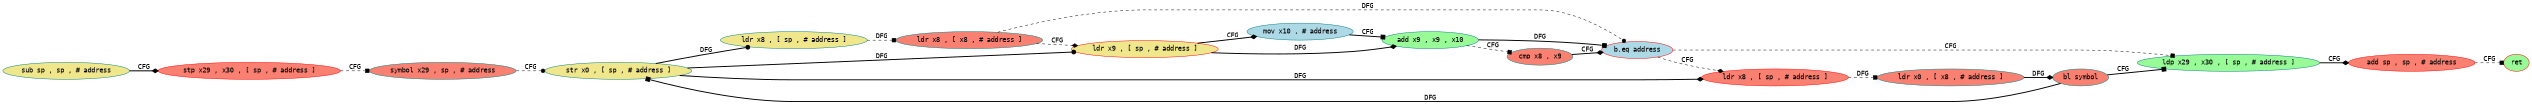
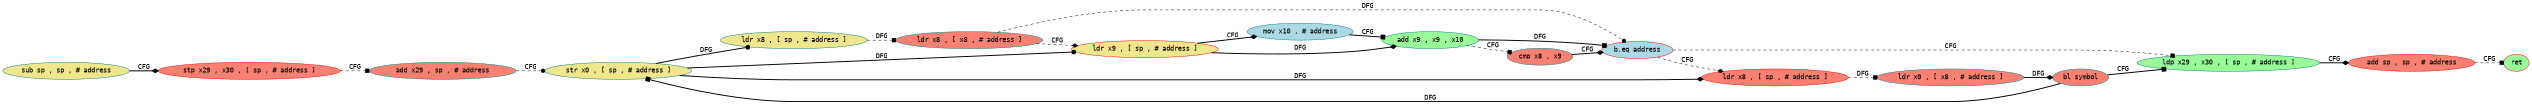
node "symbol x29 , sp , # address": label "symbol x29 , sp , # address" -> "add x29 , sp , # address"
